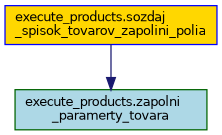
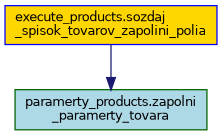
node "execute_products.zapolni _paramerty_tovara": label "execute_products.zapolni _paramerty_tovara" -> "paramerty_products.zapolni _paramerty_tovara"
